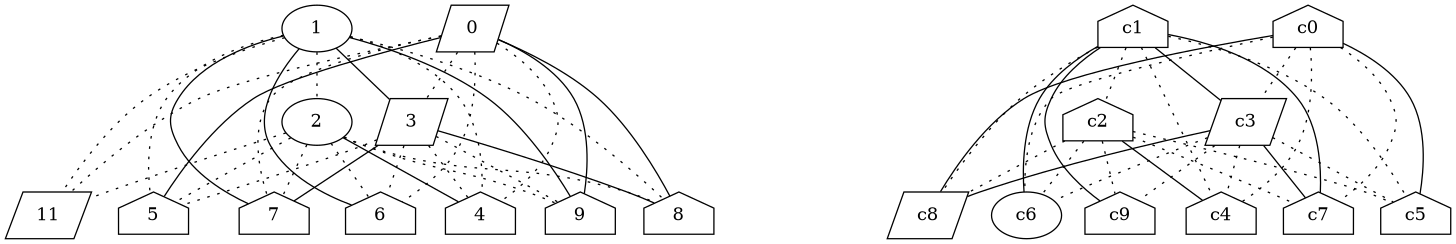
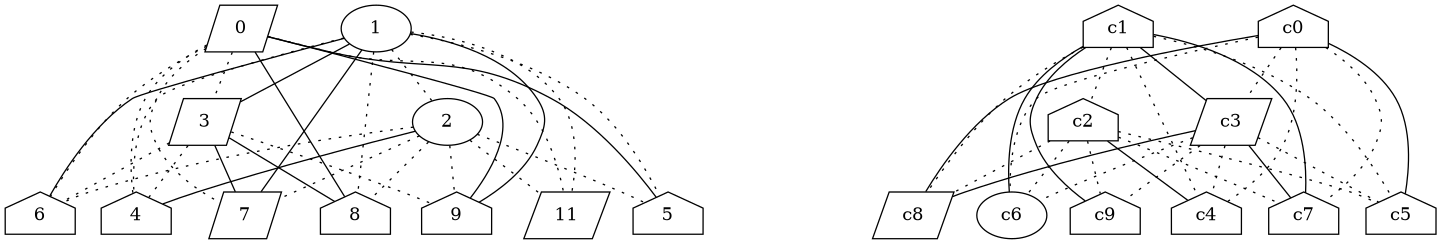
edge "3" -- "5": removed
node "7": shape house -> parallelogram
